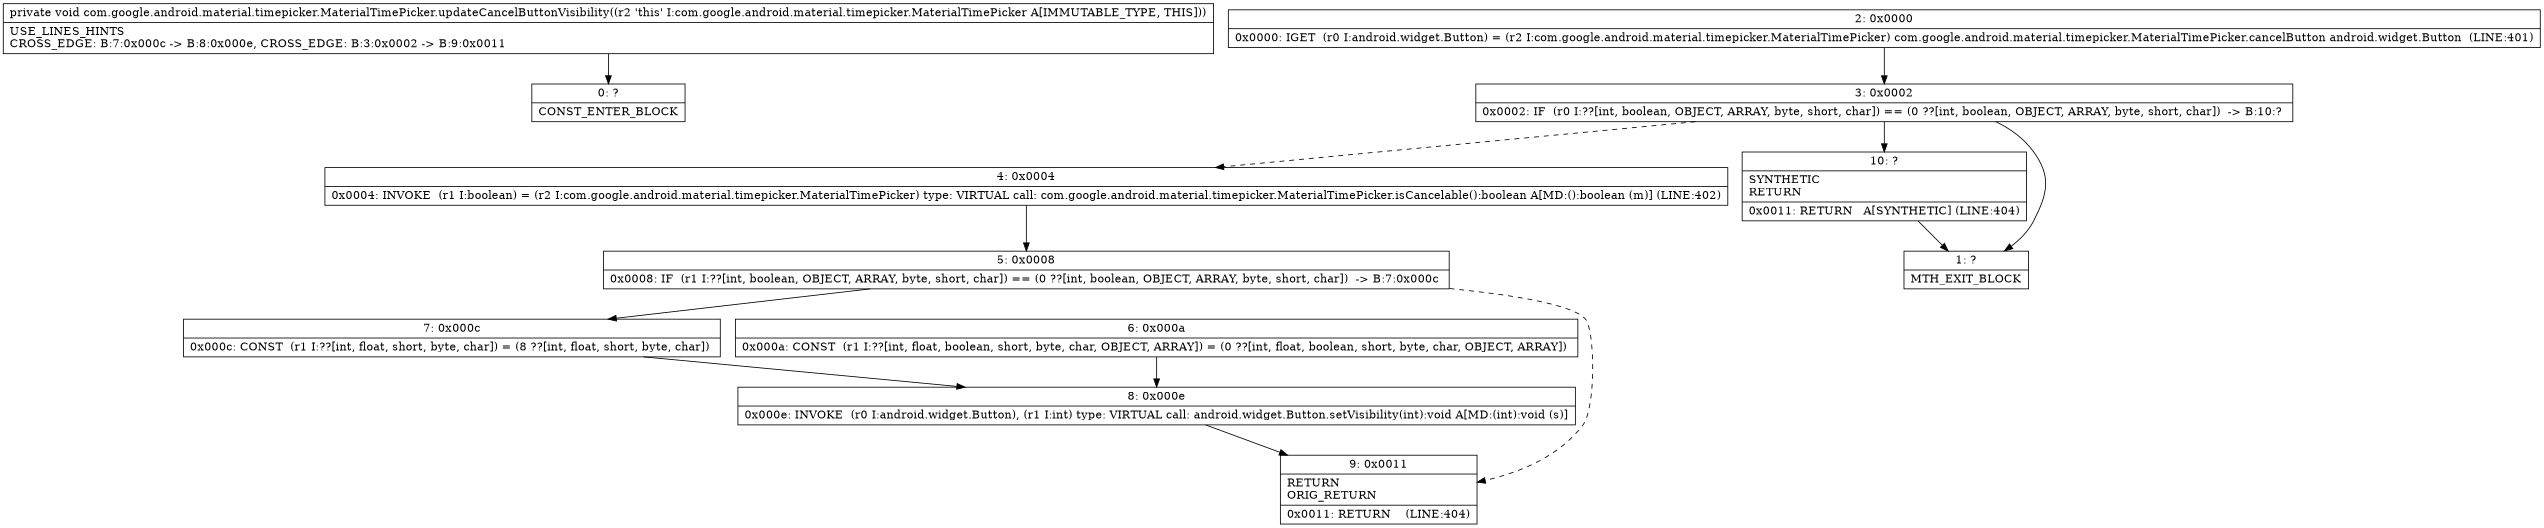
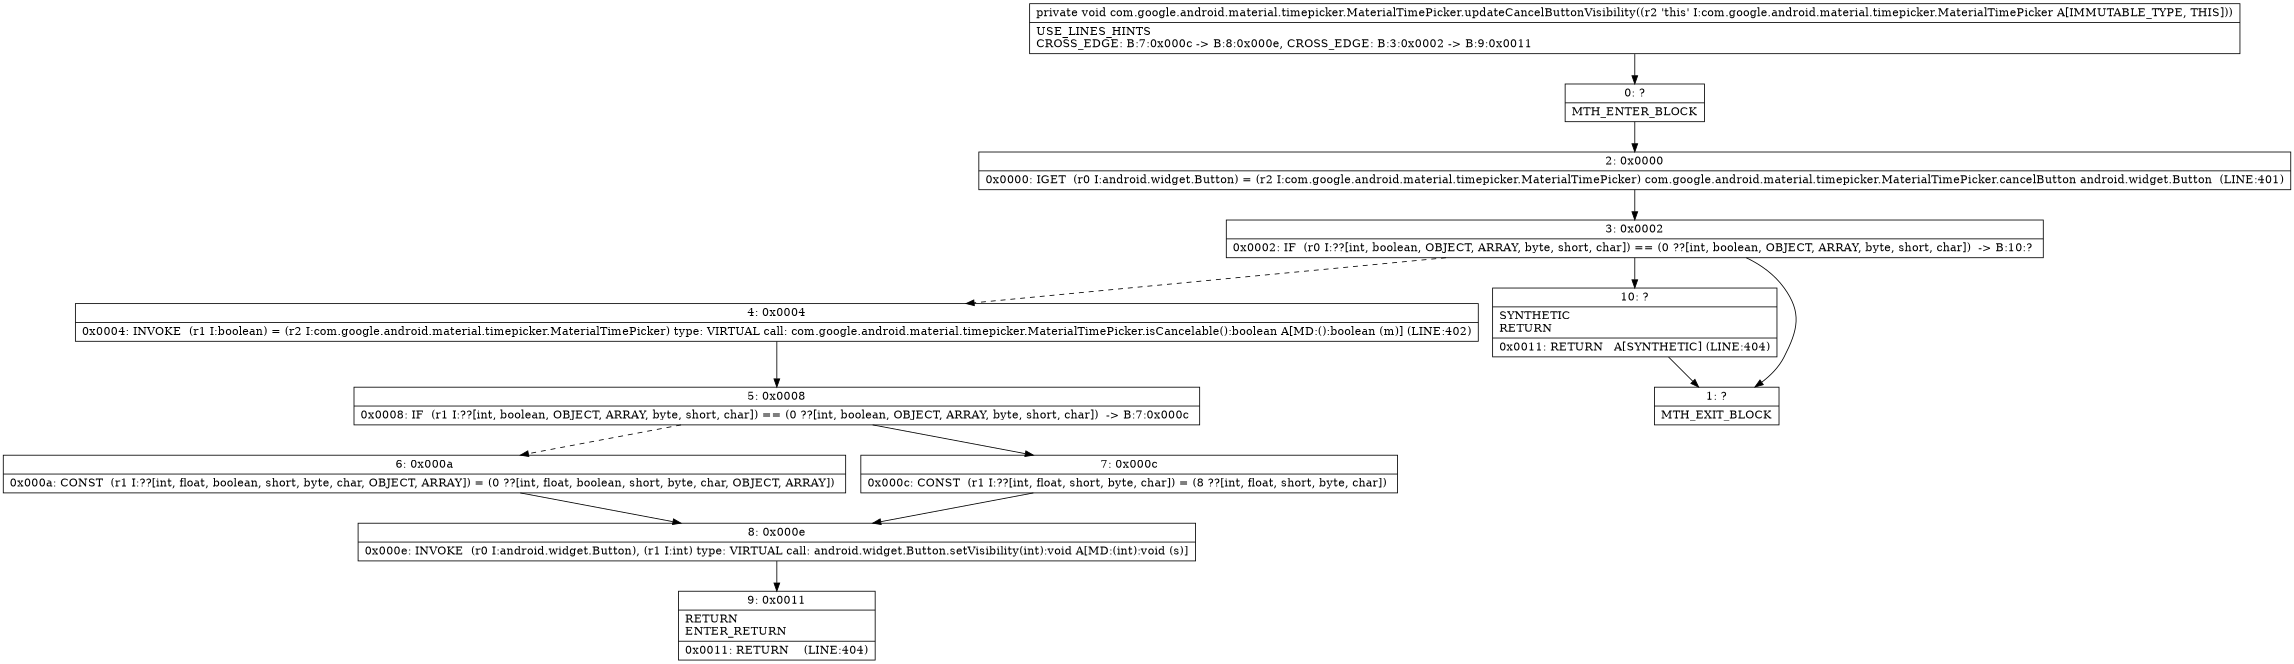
node "0: ?": text "CONST_ENTER_BLOCK" -> "MTH_ENTER_BLOCK"
edge "0: ?" -> "2: 0x0000": added
edge "5: 0x0008" -> "9: 0x0011": now "5: 0x0008" -> "6: 0x000a"
node "9: 0x0011": text "ORIG_RETURN" -> "ENTER_RETURN"
